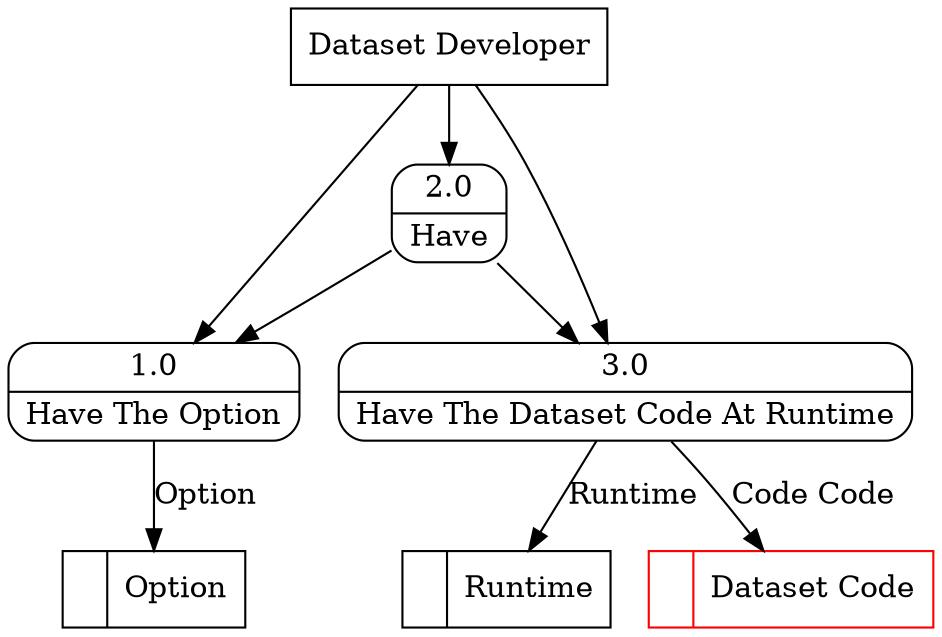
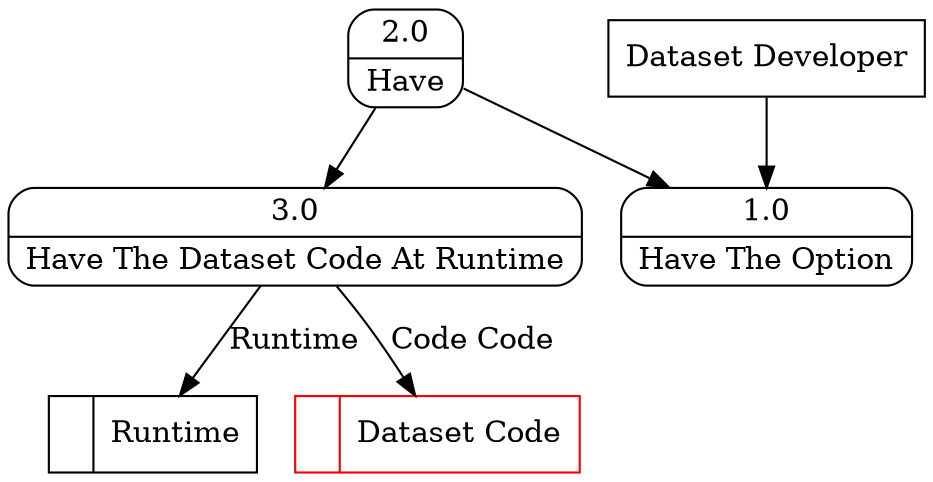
edge "Dataset Developer" -> "2.0": removed
edge "Dataset Developer" -> "3.0": removed
node "Option": removed
